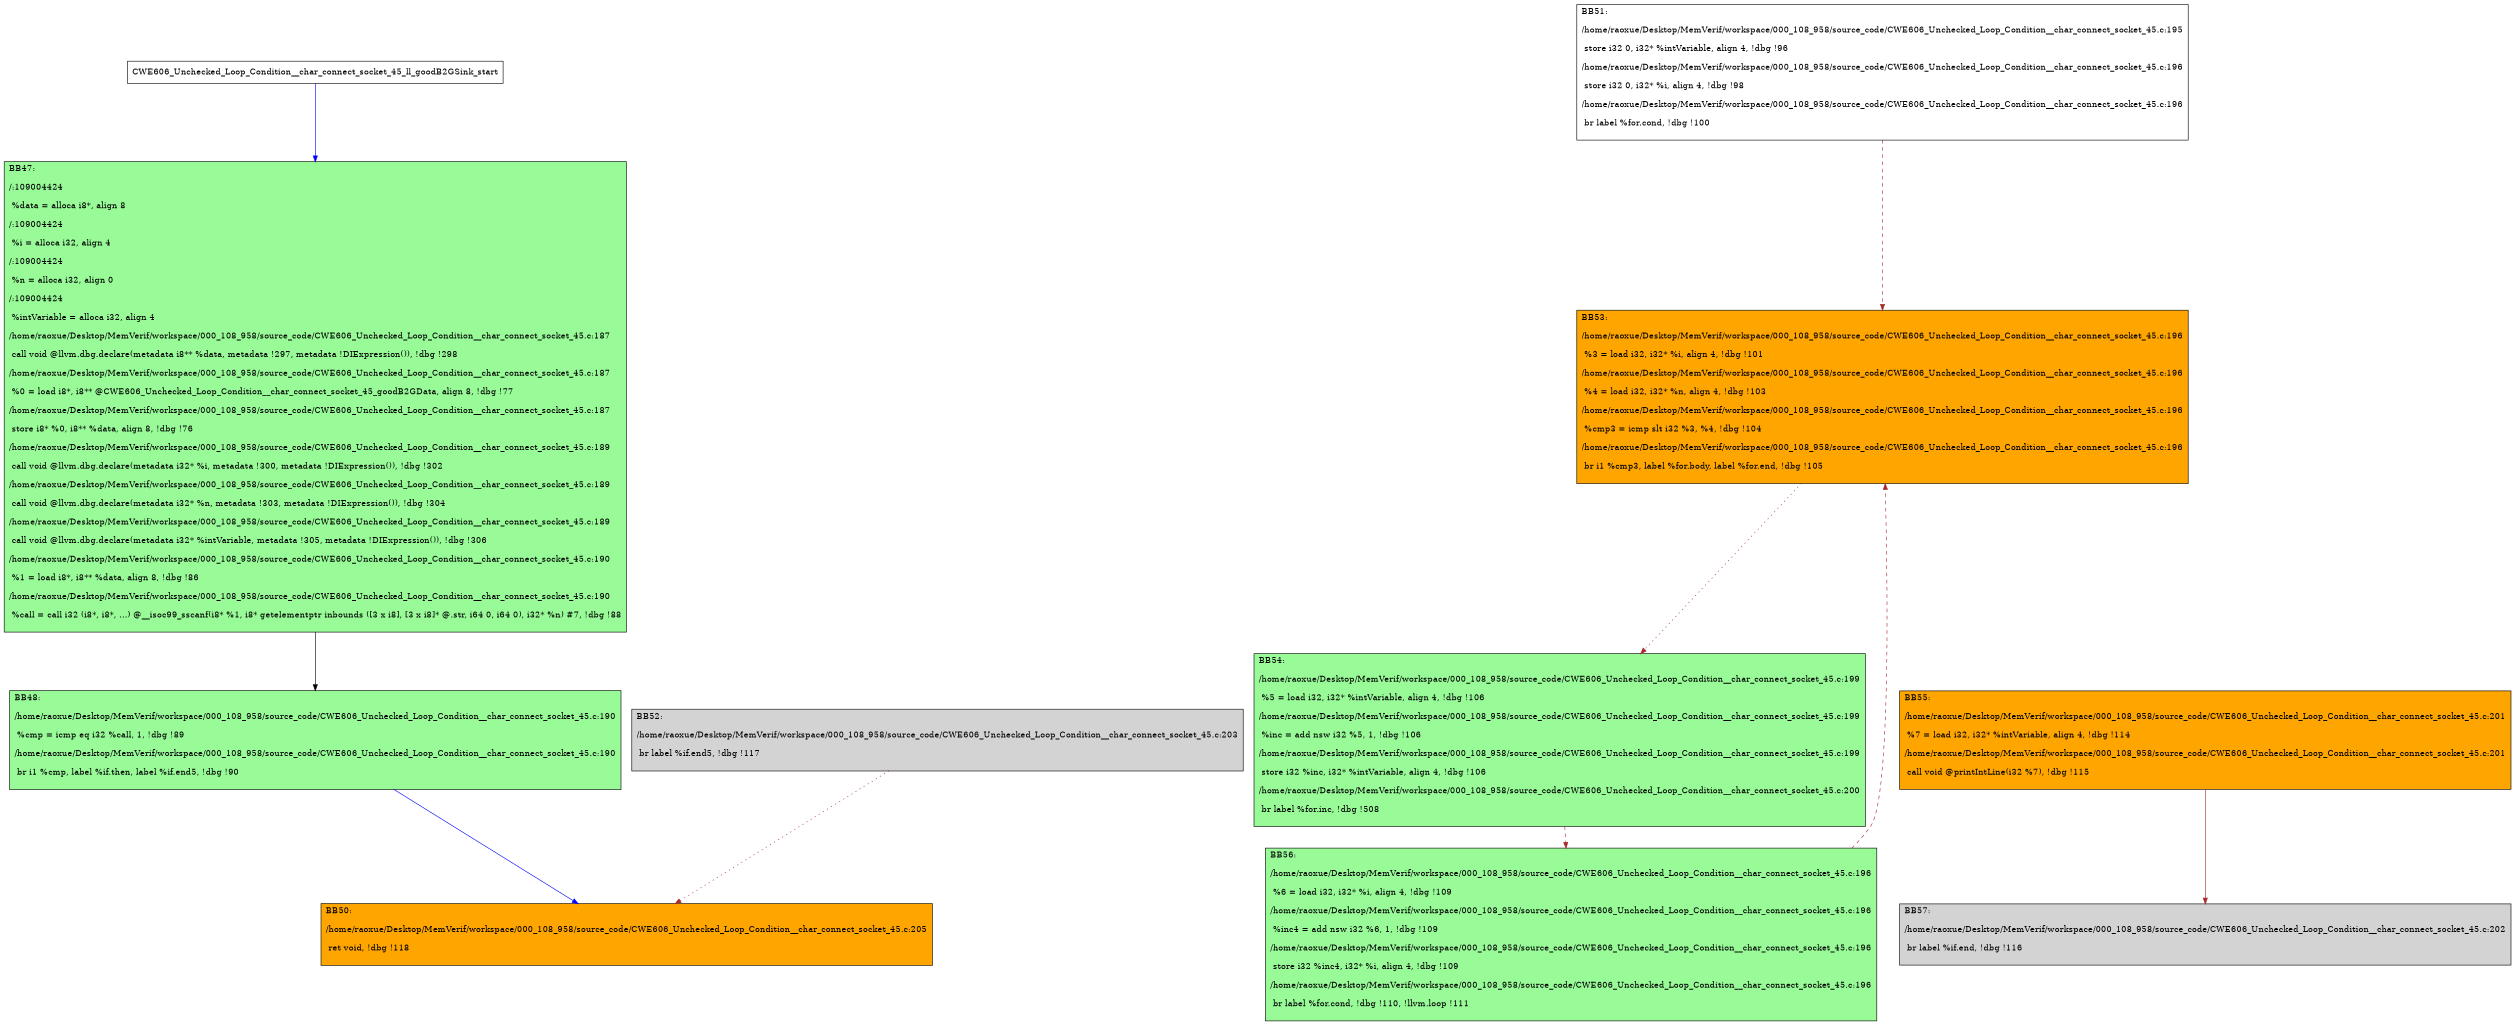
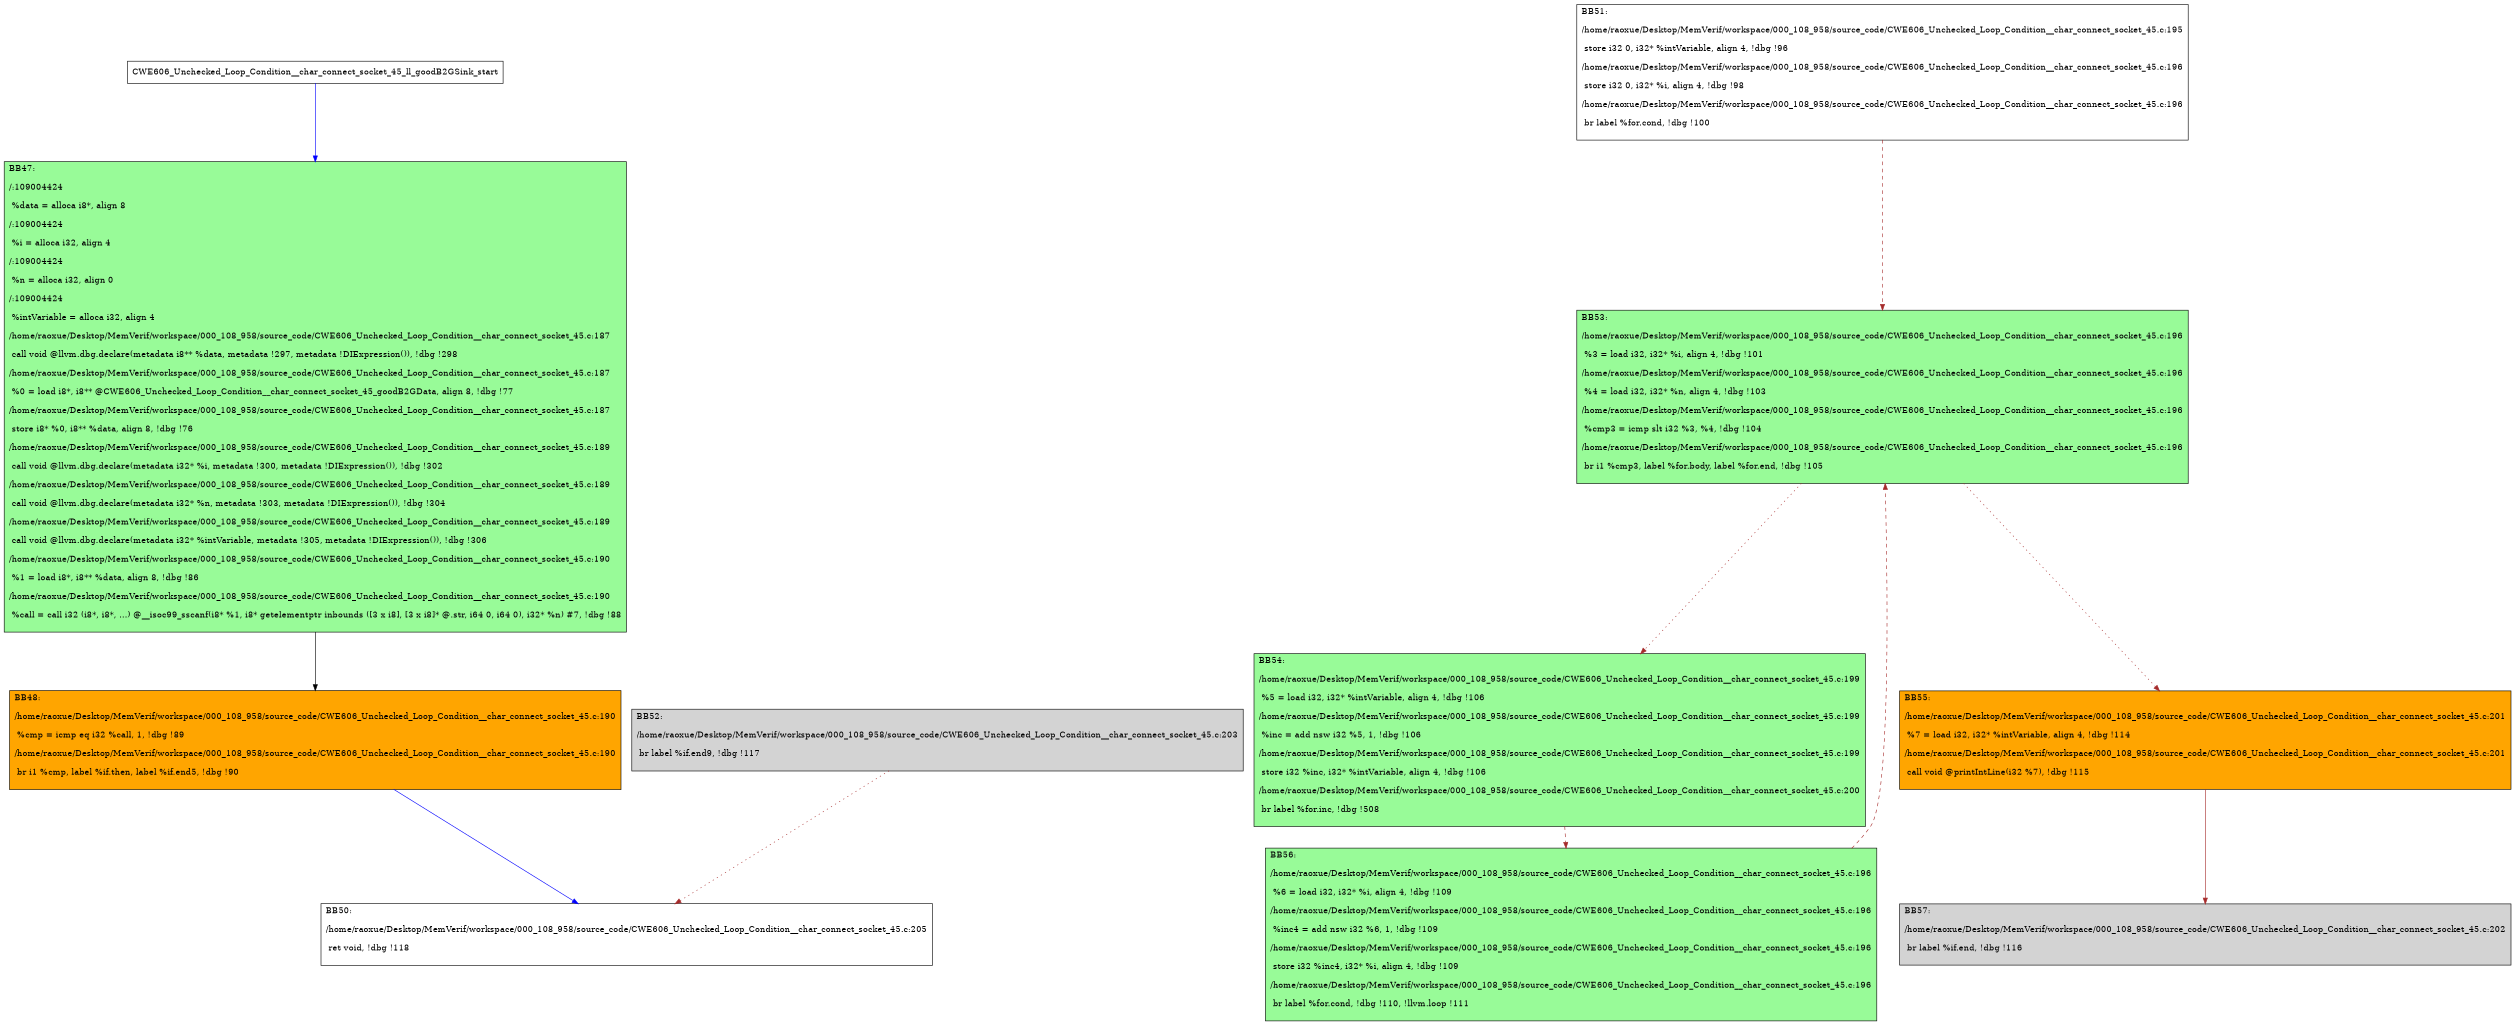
node "BB53:": fillcolor orange -> palegreen
edge "BB53:" -> "BB55:": added
node "BB48:": fillcolor palegreen -> orange
node "BB52:": text "br label %if.end5, !dbg !117" -> "br label %if.end9, !dbg !117"
node "BB50:": fillcolor orange -> white
